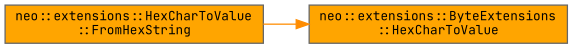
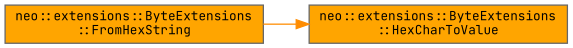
node "neo::extensions::HexCharToValue ::FromHexString": label "neo::extensions::HexCharToValue ::FromHexString" -> "neo::extensions::ByteExtensions ::FromHexString"
